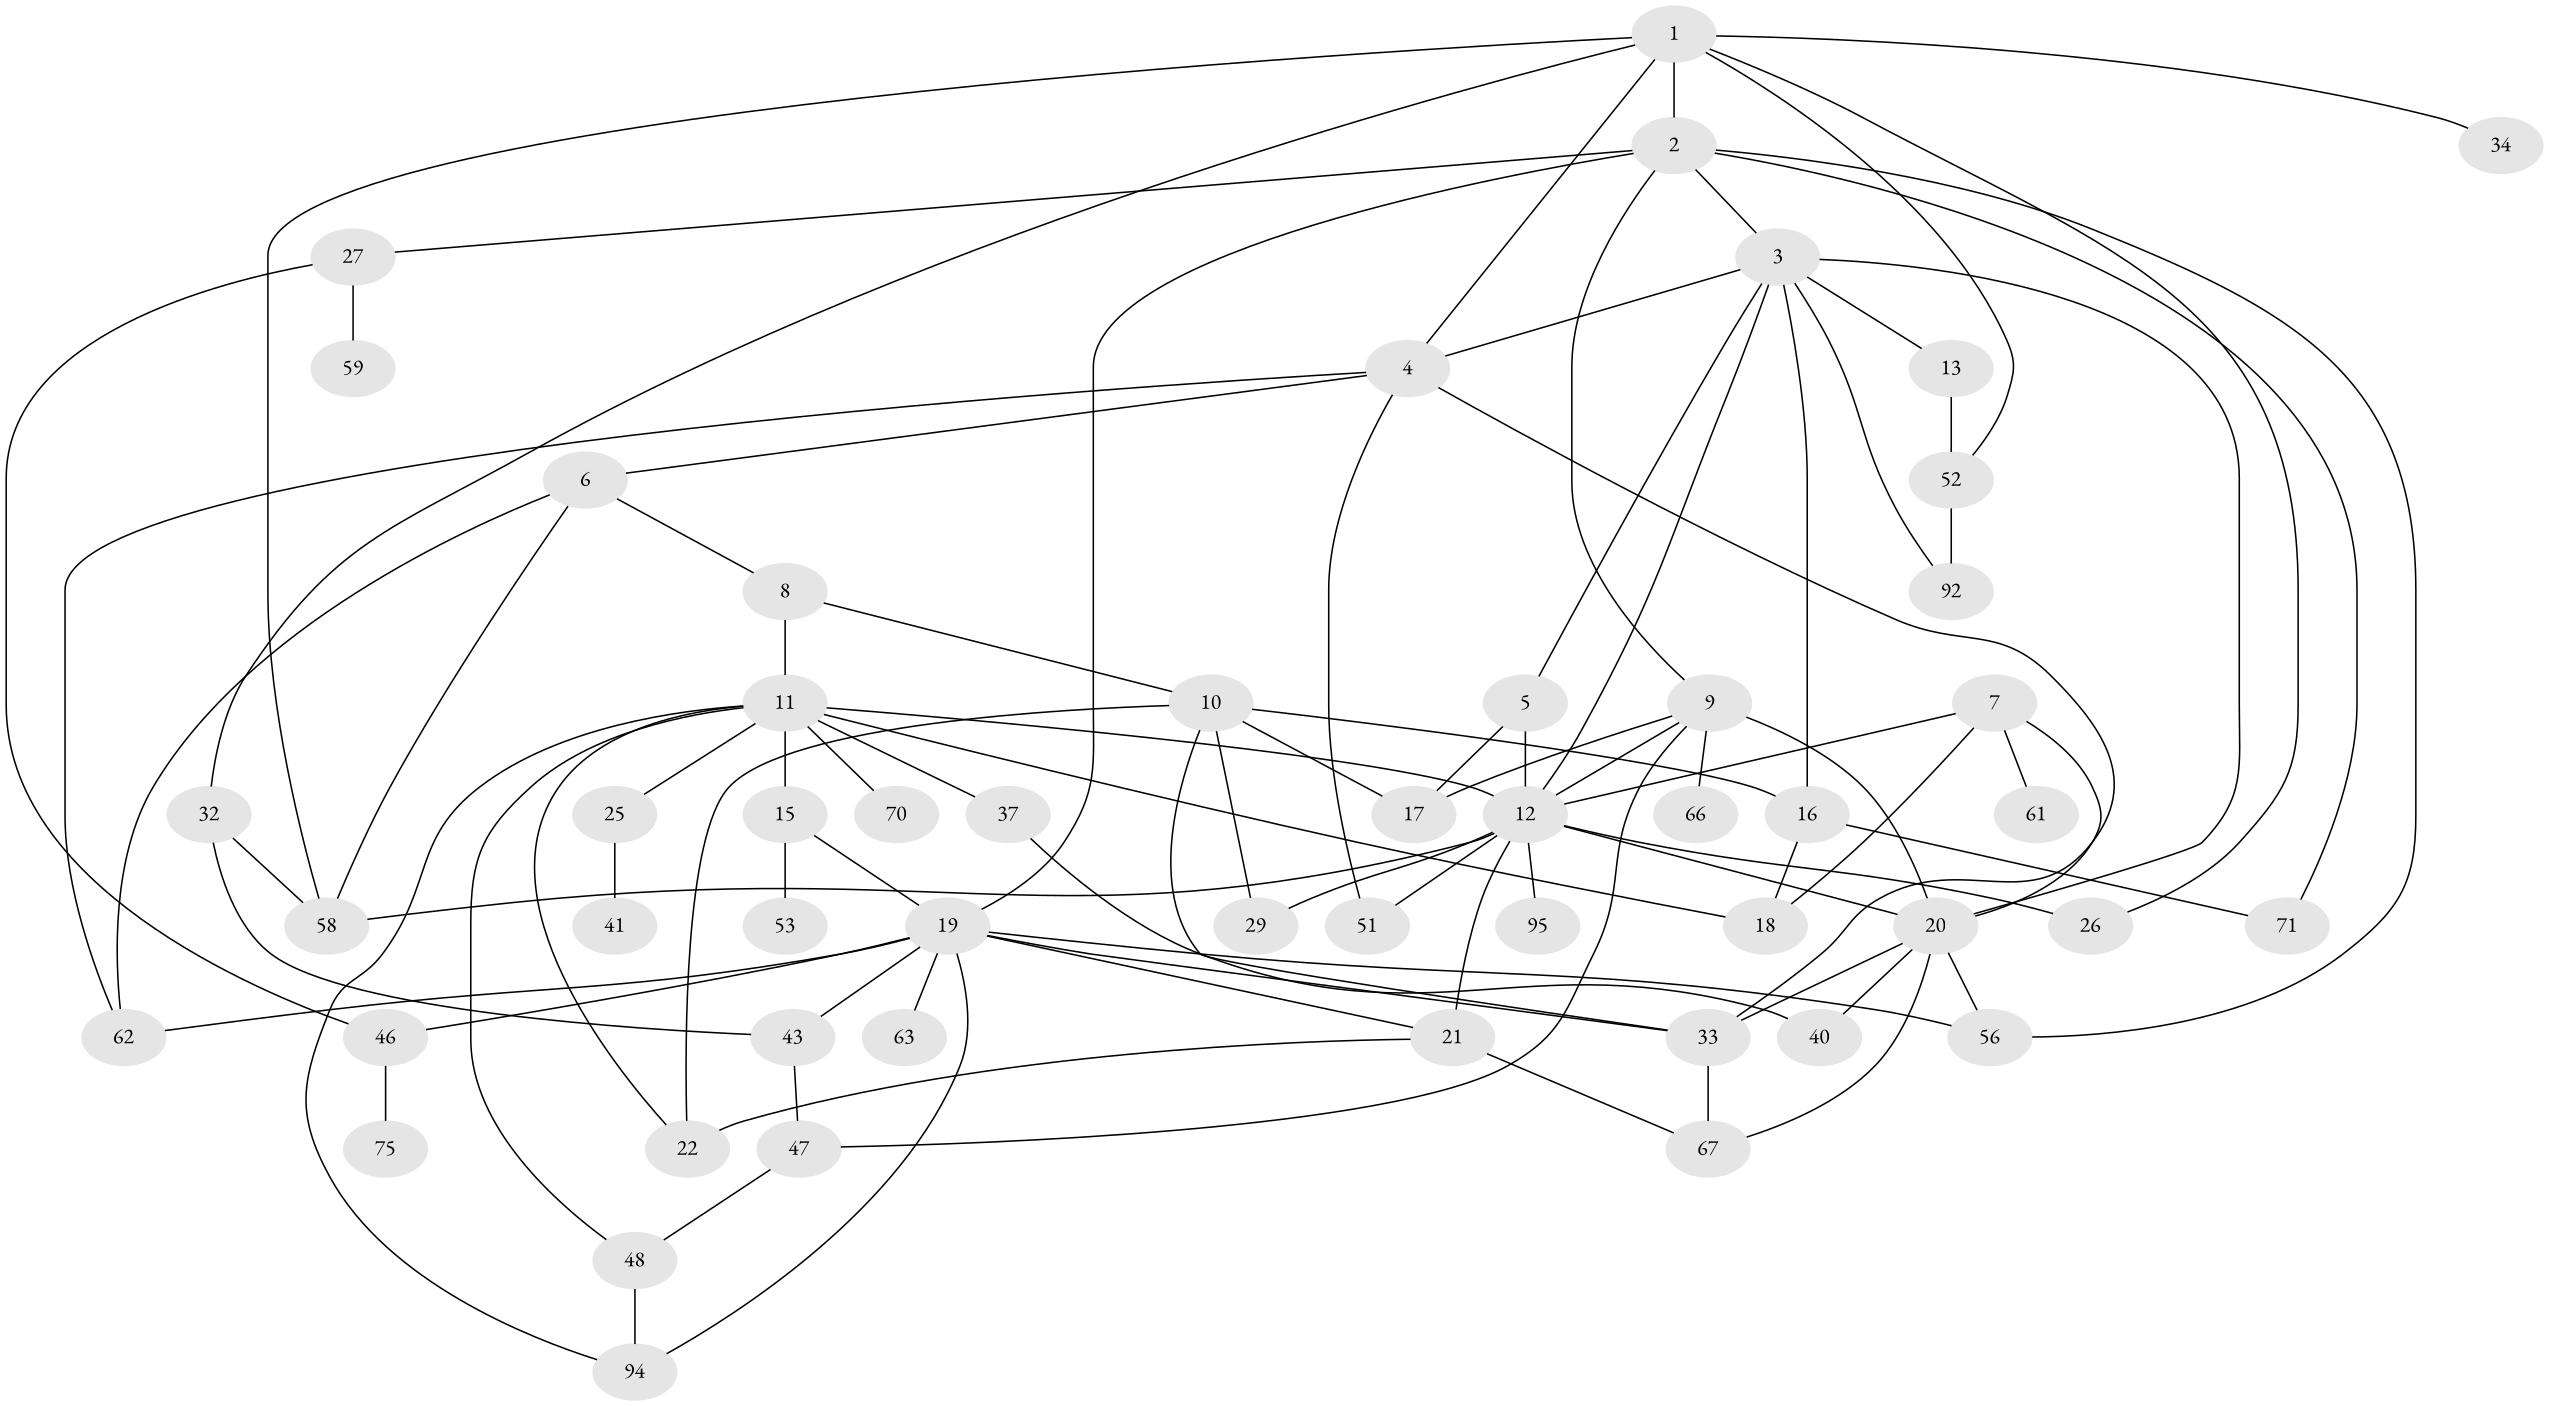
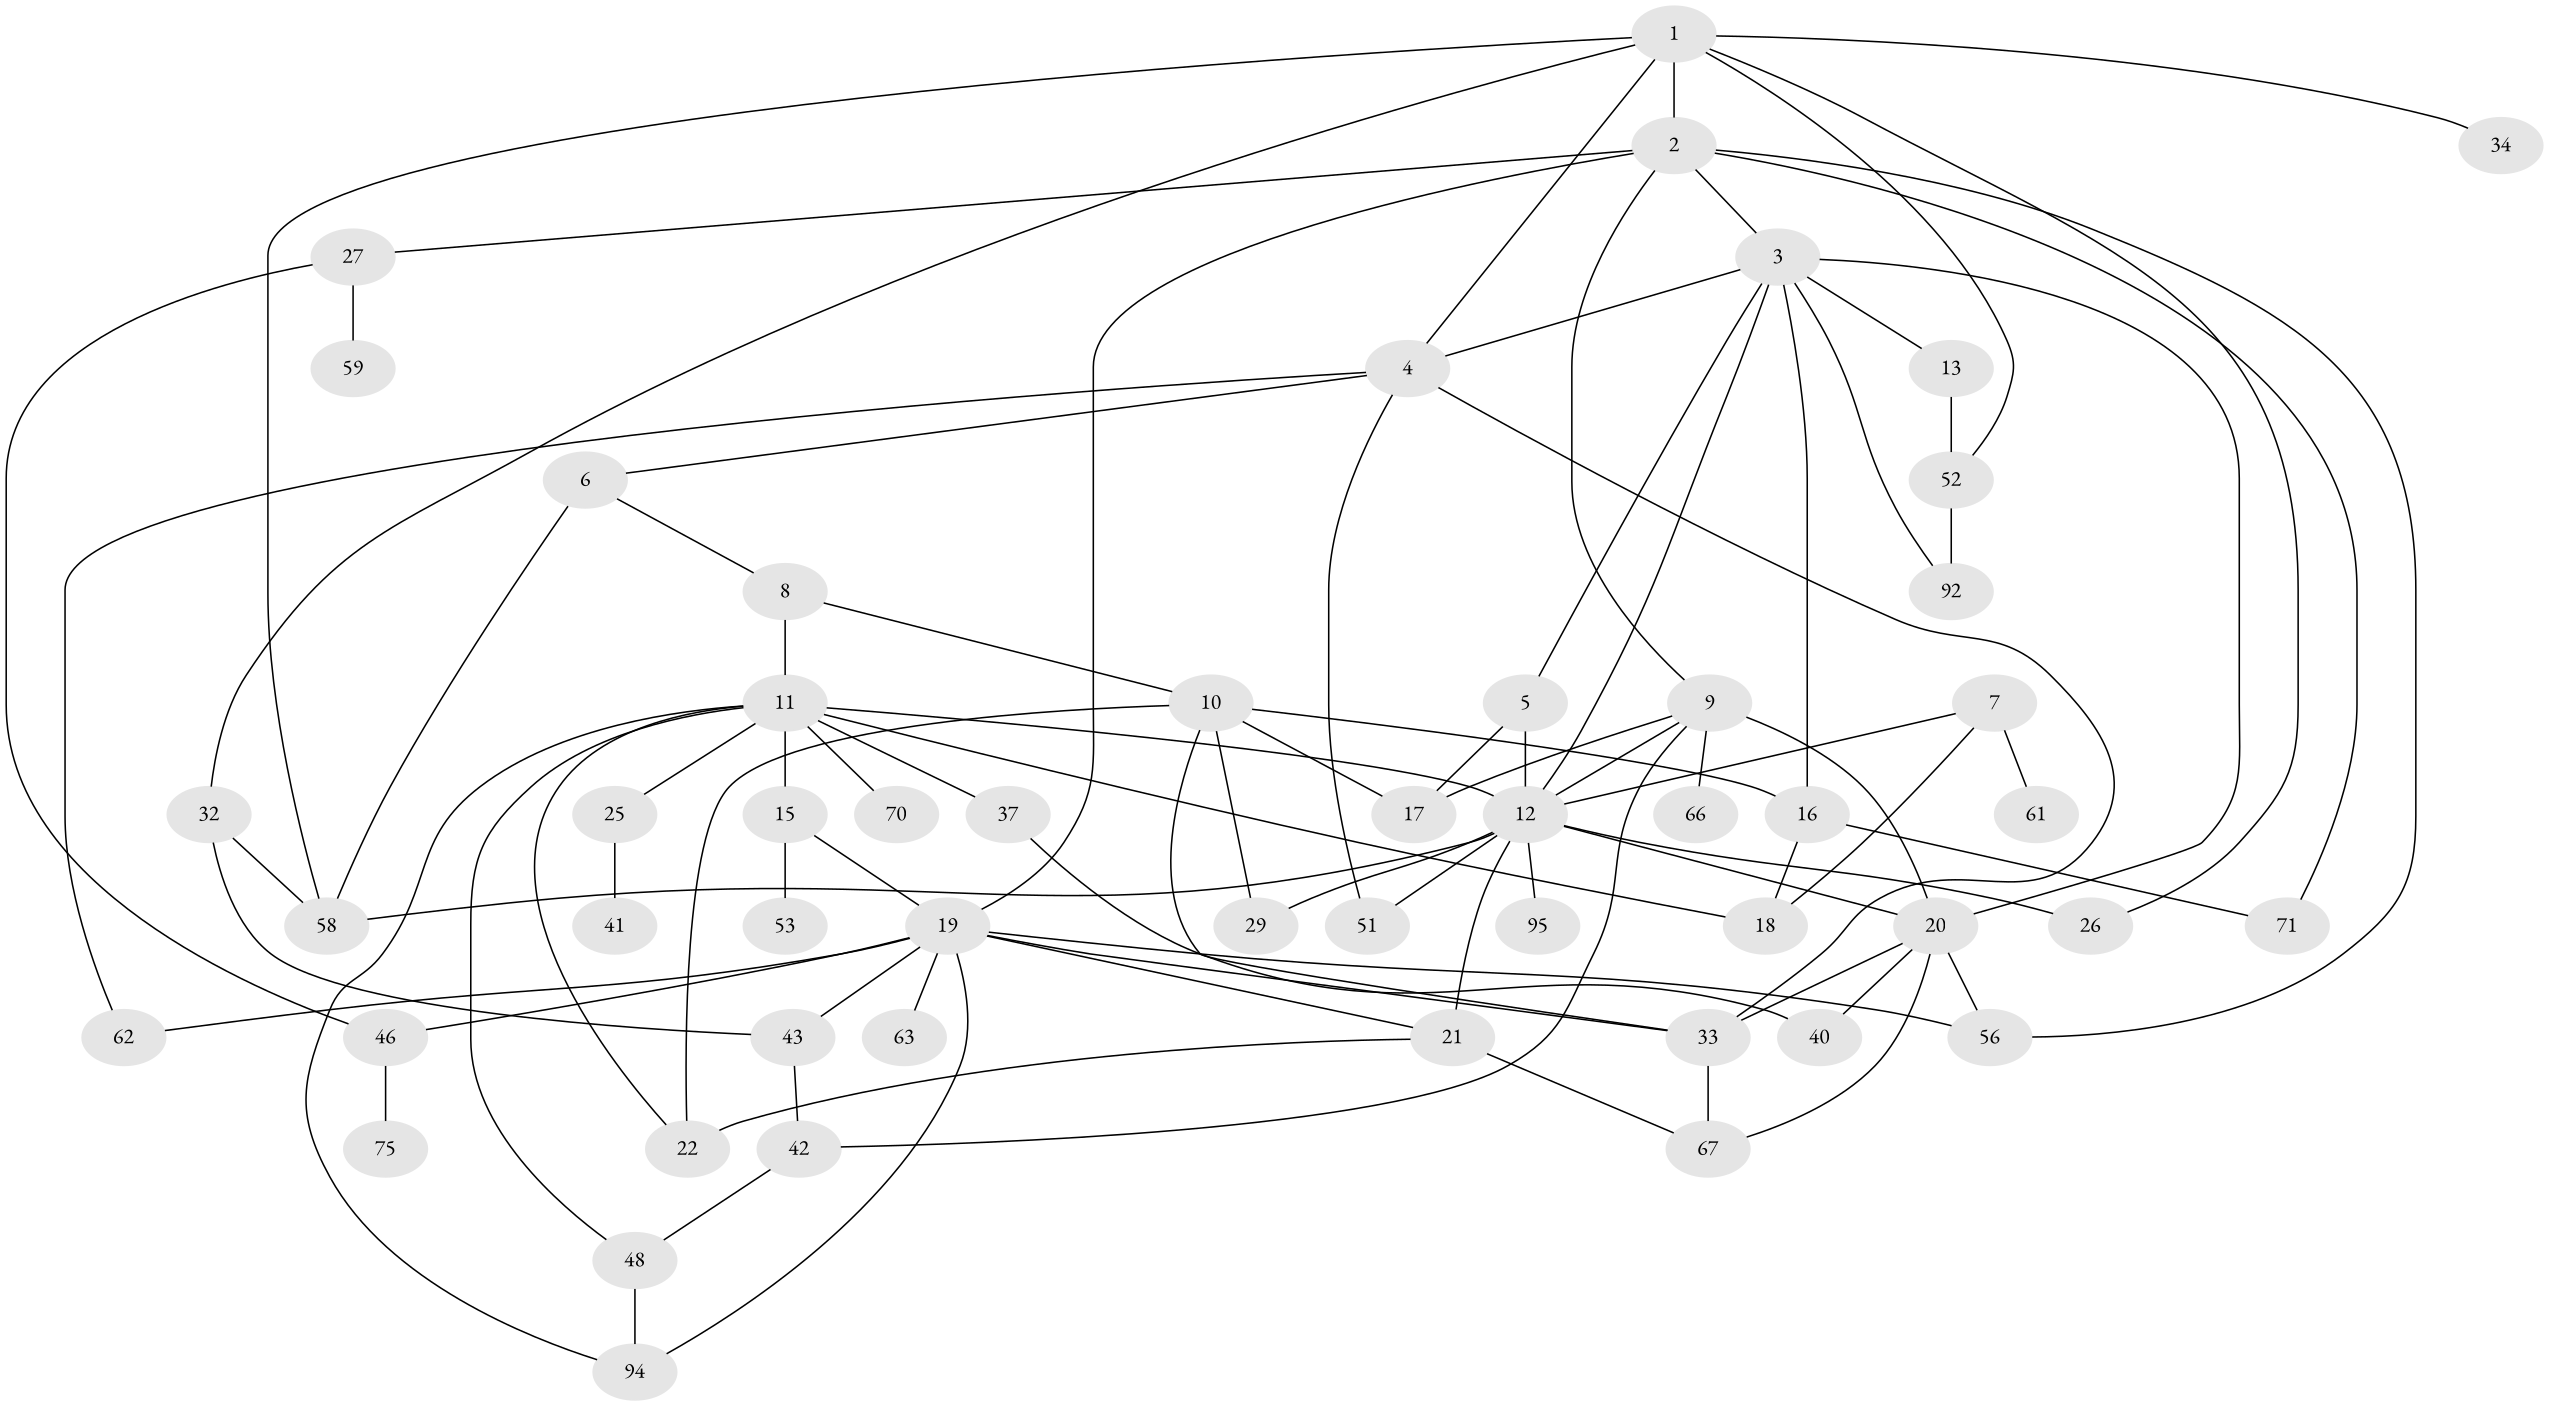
edge "6" -- "62": removed
edge "7" -- "20": removed
node "47": label "47" -> "42"
